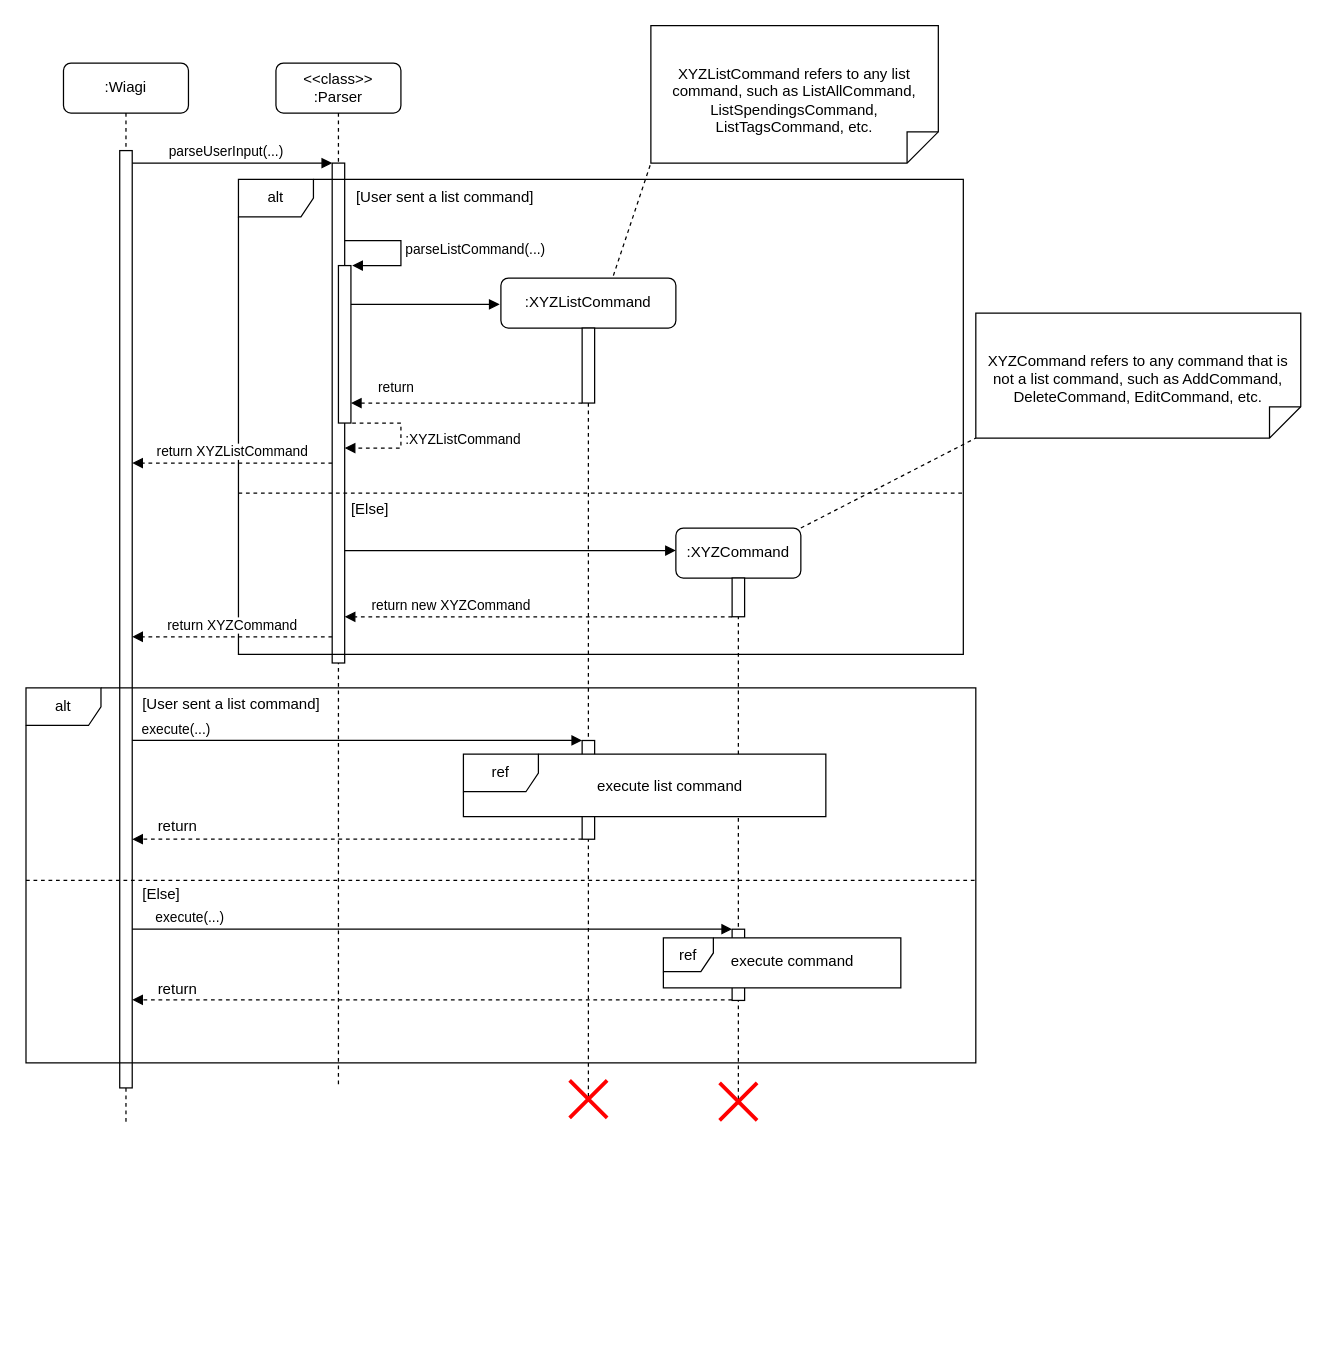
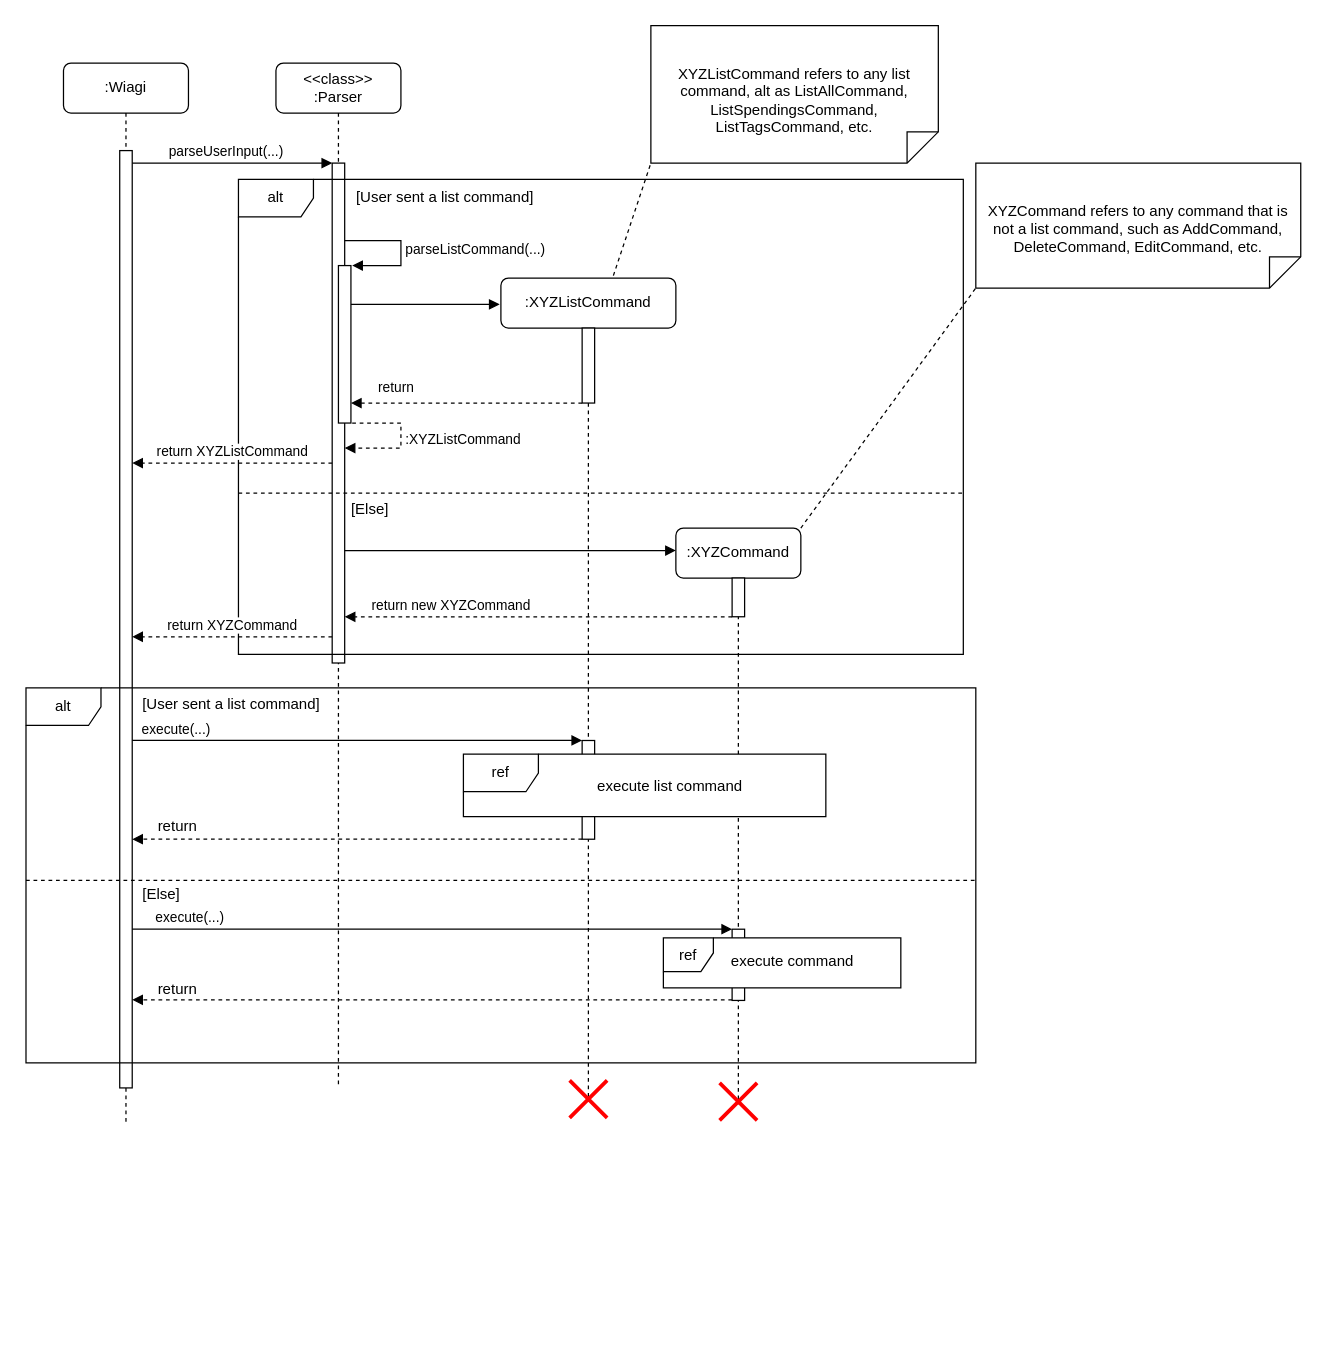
node "XYZListCommand refers to any list command, such as ListAllCommand, ListSpendingsCommand, ListTagsCommand, etc.": label "XYZListCommand refers to any list command, such as ListAllCommand, ListSpendingsCommand, ListTagsCommand, etc." -> "XYZListCommand refers to any list command, alt as ListAllCommand, ListSpendingsCommand, ListTagsCommand, etc."
node "XYZCommand refers to any command that is not a list command, such as AddCommand, DeleteCommand, EditCommand, etc.": moved (1138, 376) -> (1138, 226)
